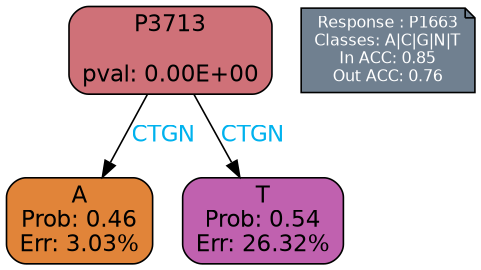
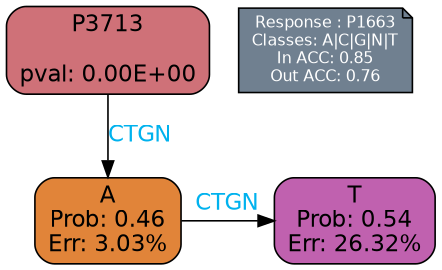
edge "P3713 pval: 0.00E+00" -> "T Prob: 0.54 Err: 26.32%": now "A Prob: 0.46 Err: 3.03%" -> "T Prob: 0.54 Err: 26.32%"
